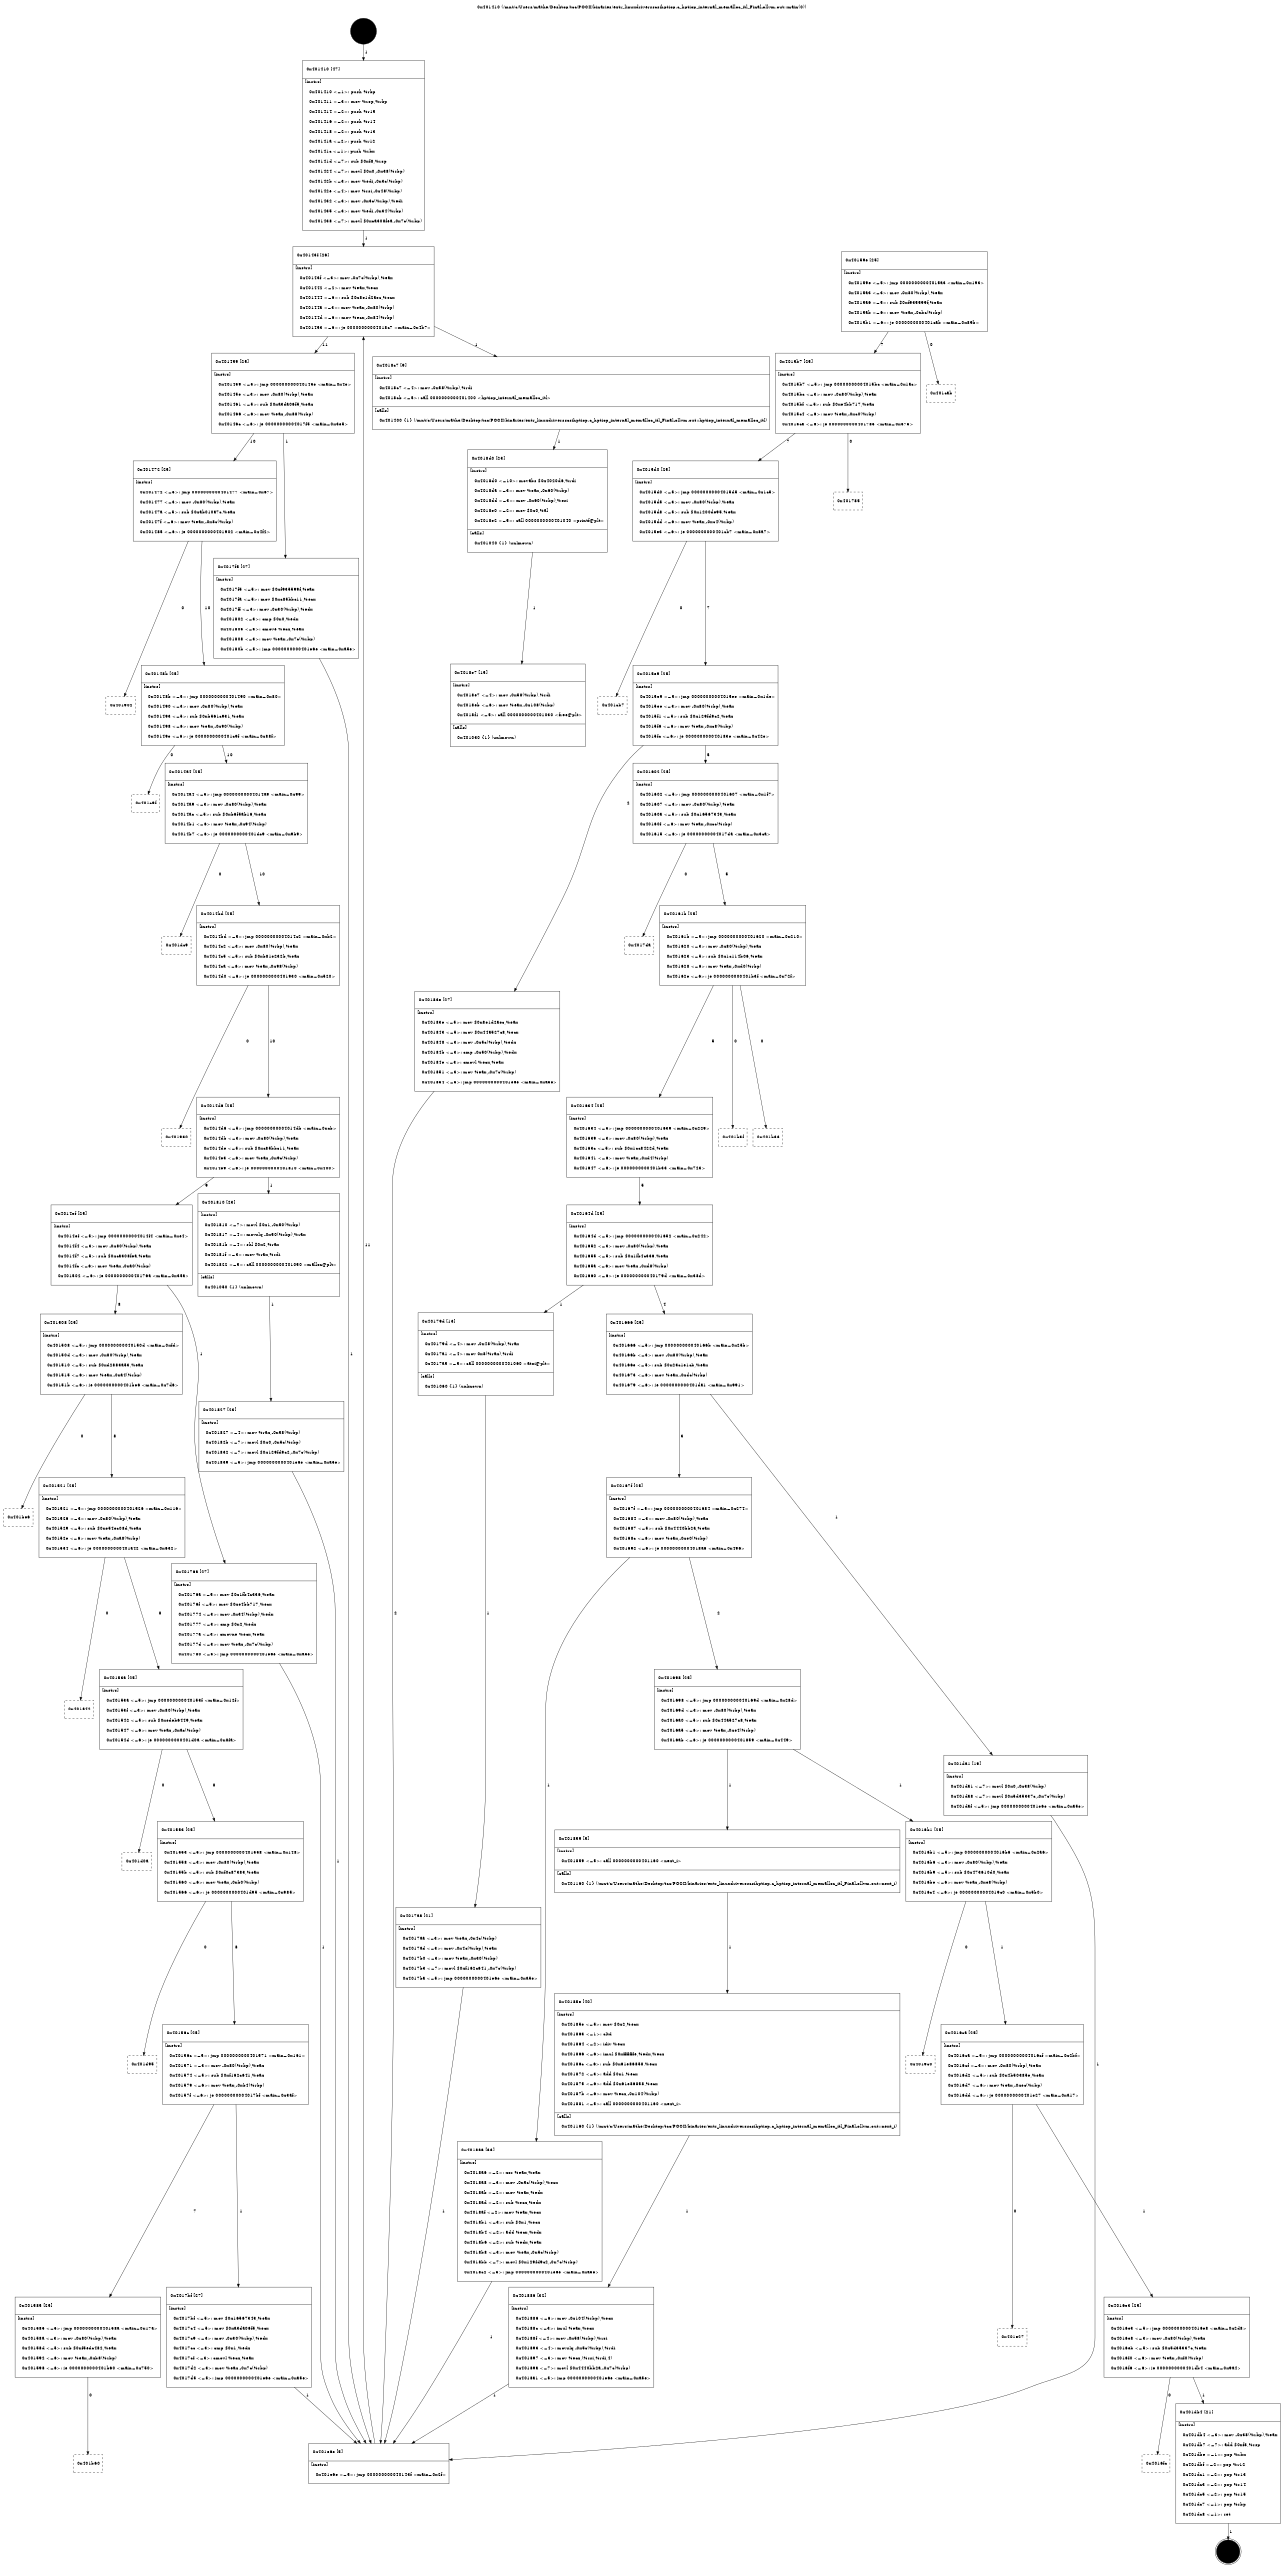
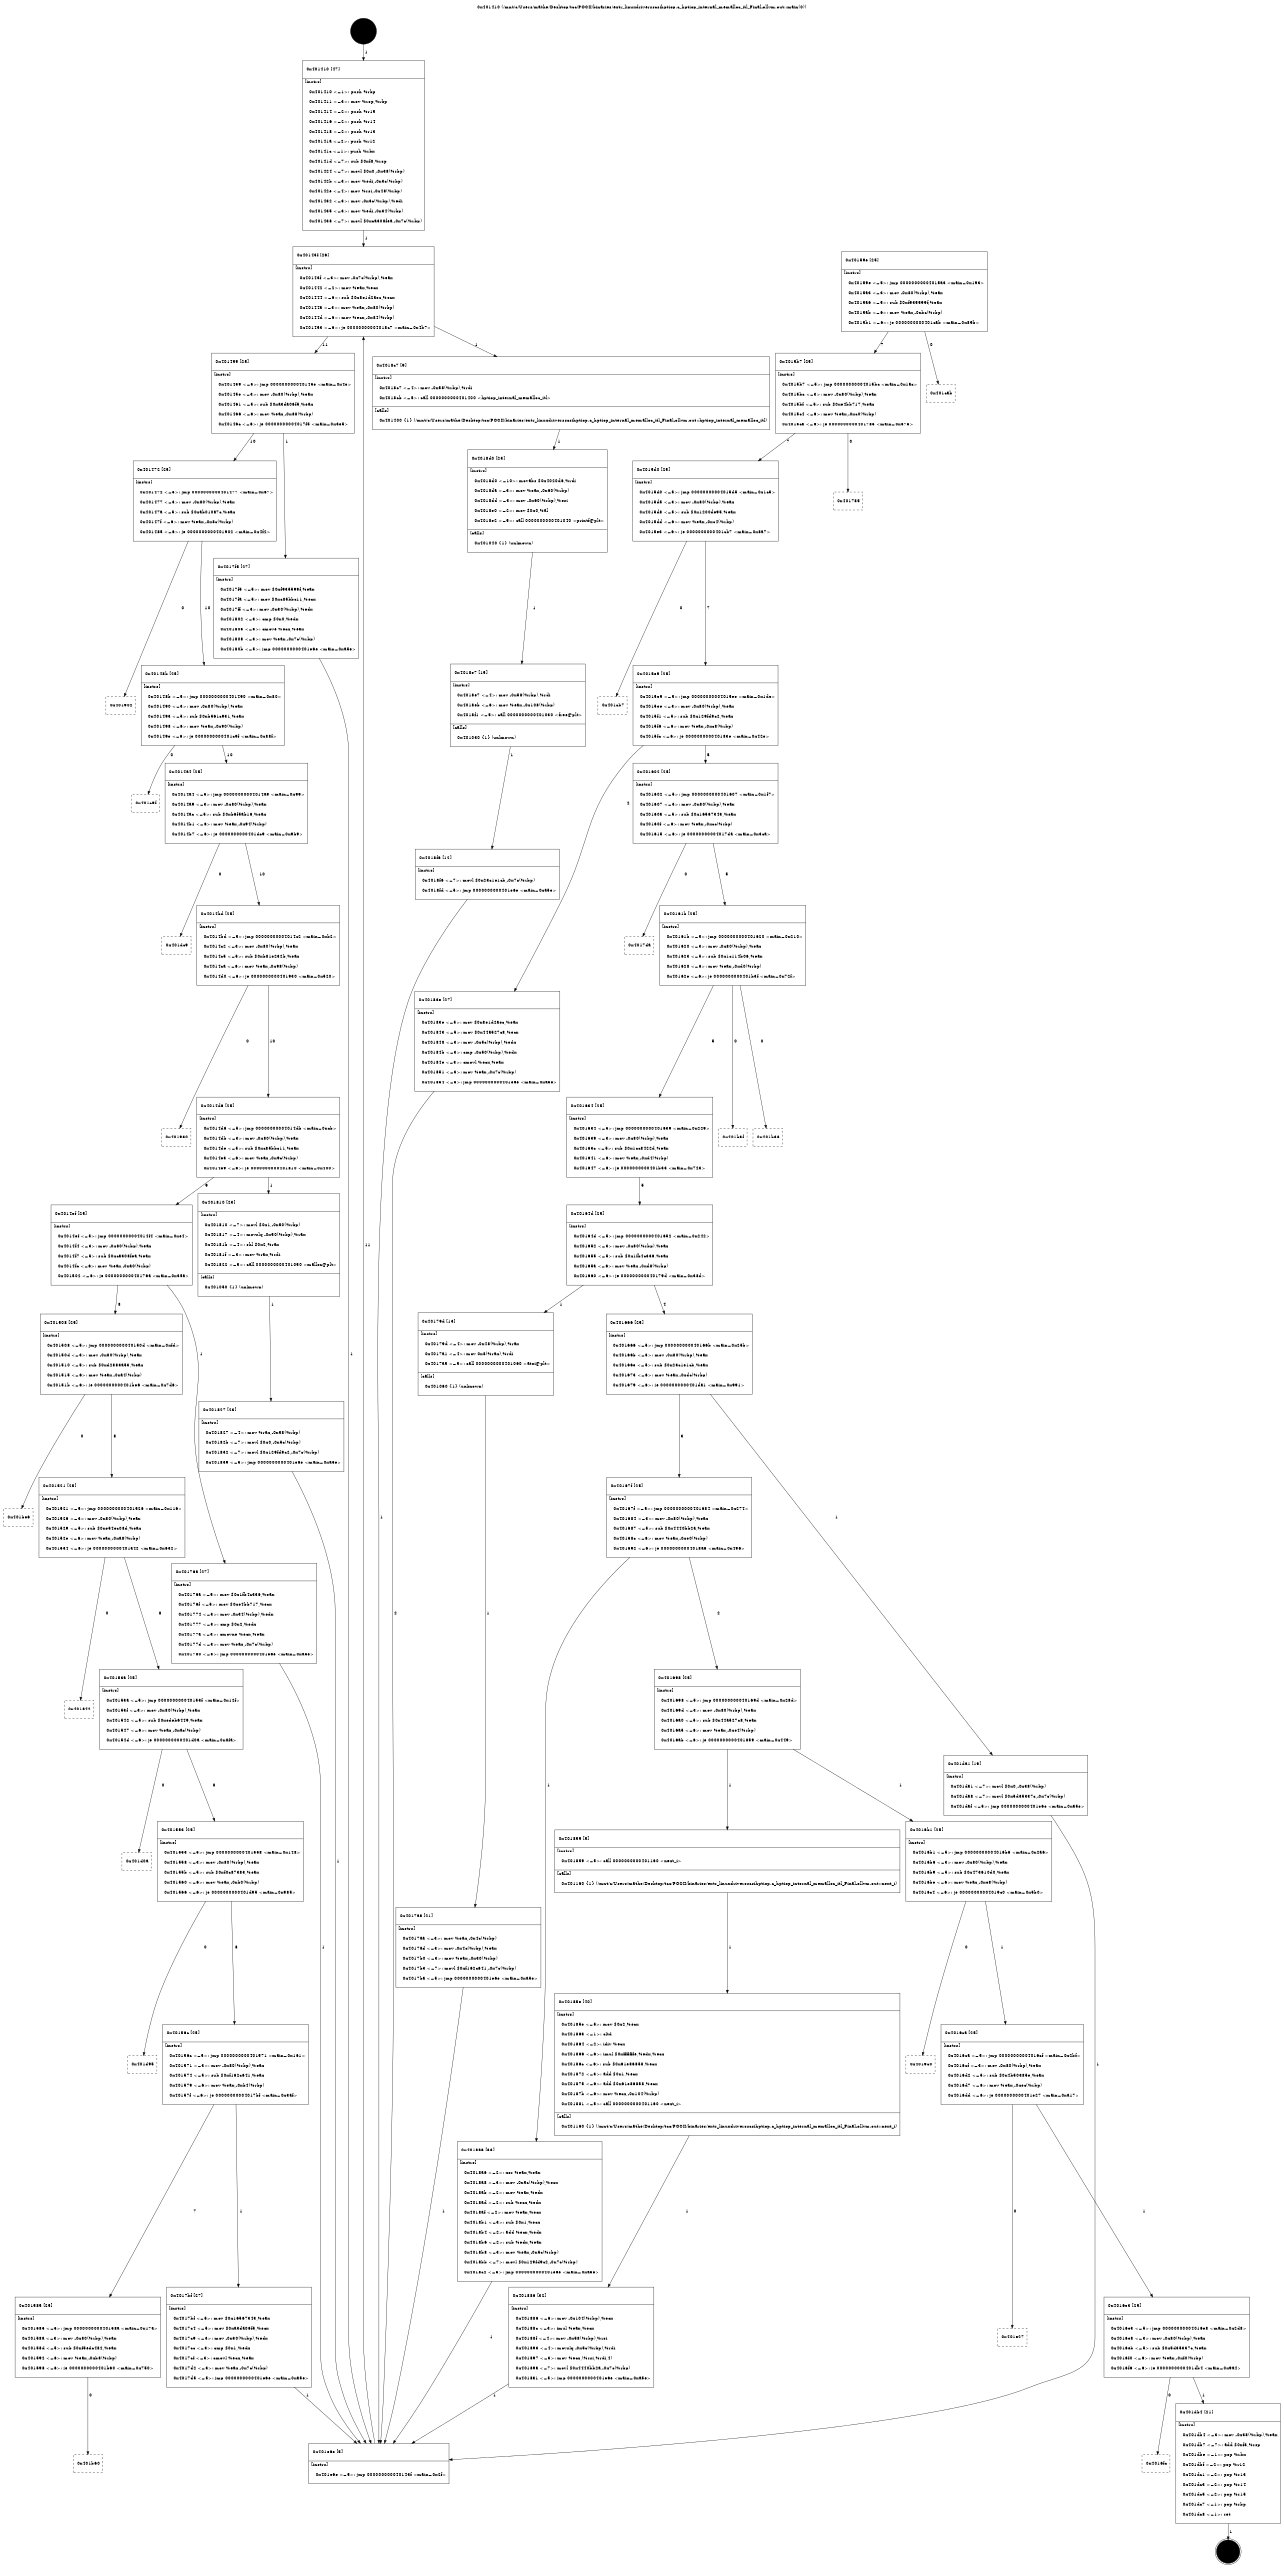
node "0x4018f6 [12]": added
